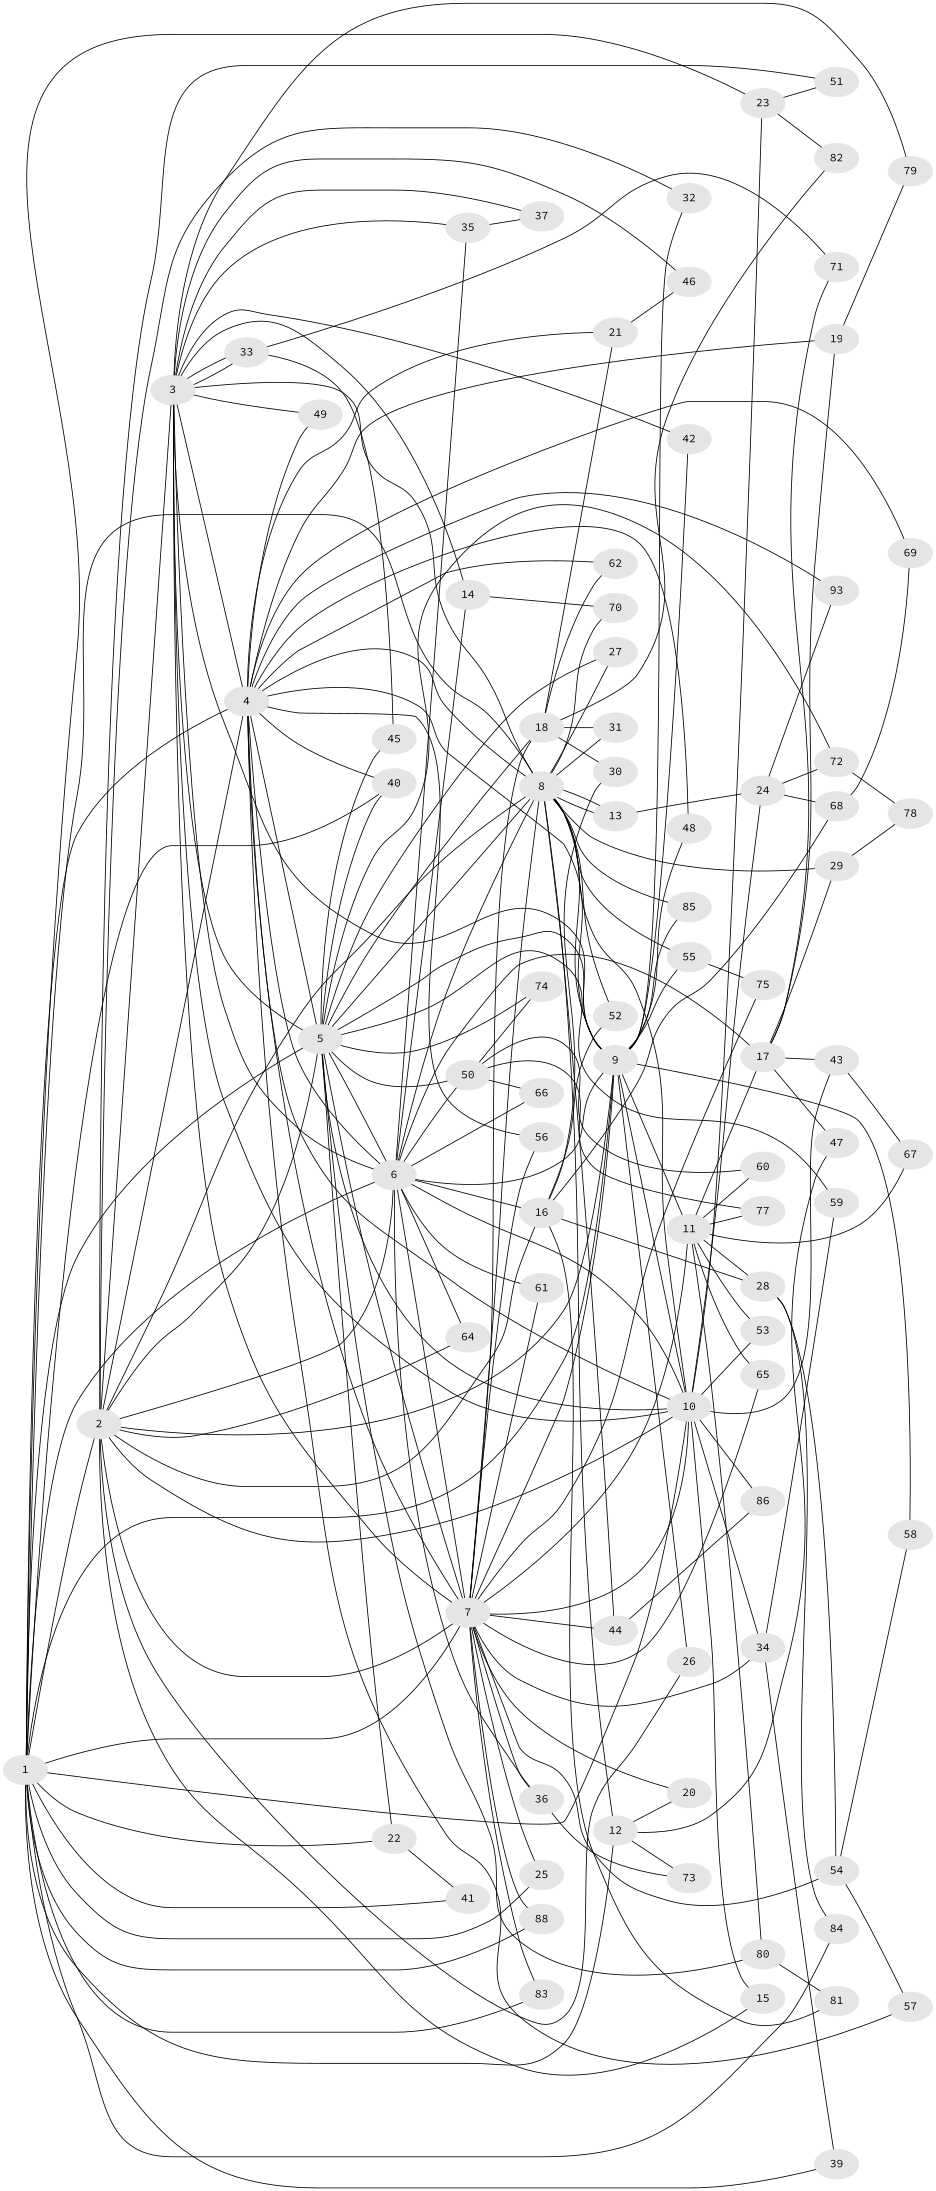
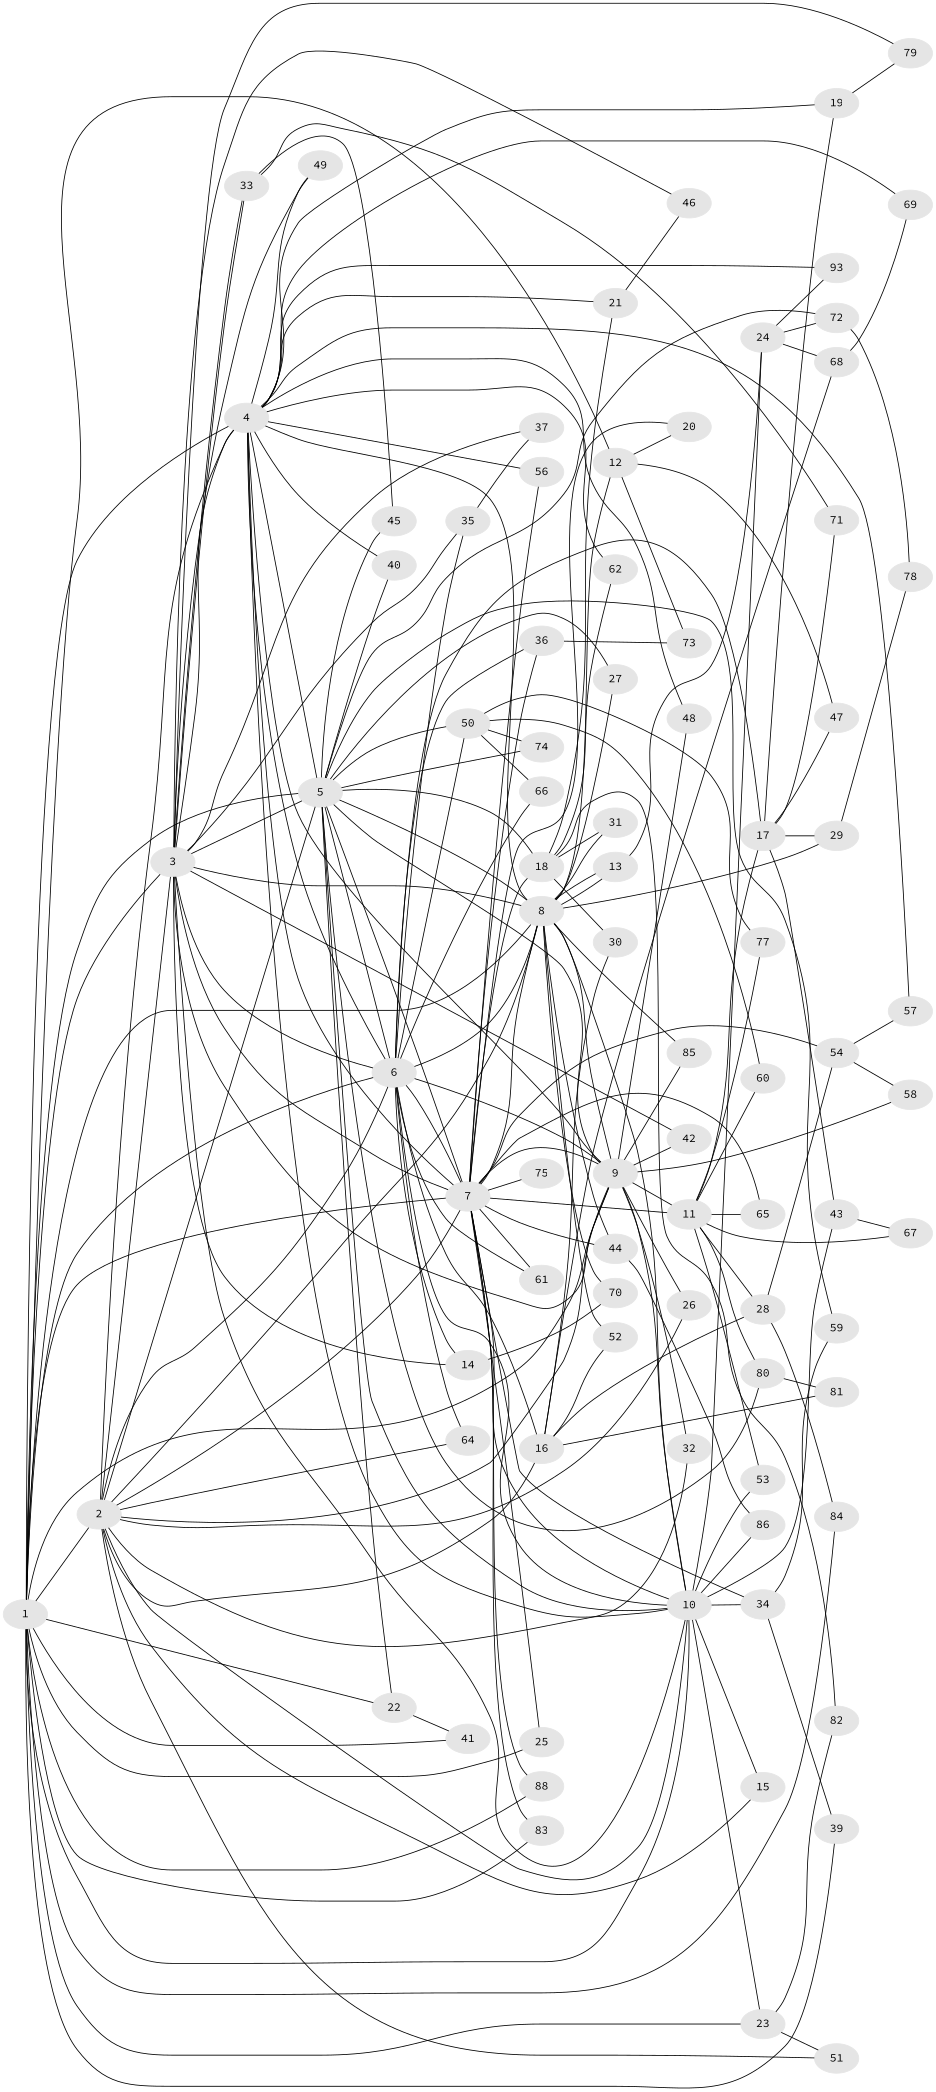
node "55": removed
edge "40" -- "1": now "3" -- "1"
